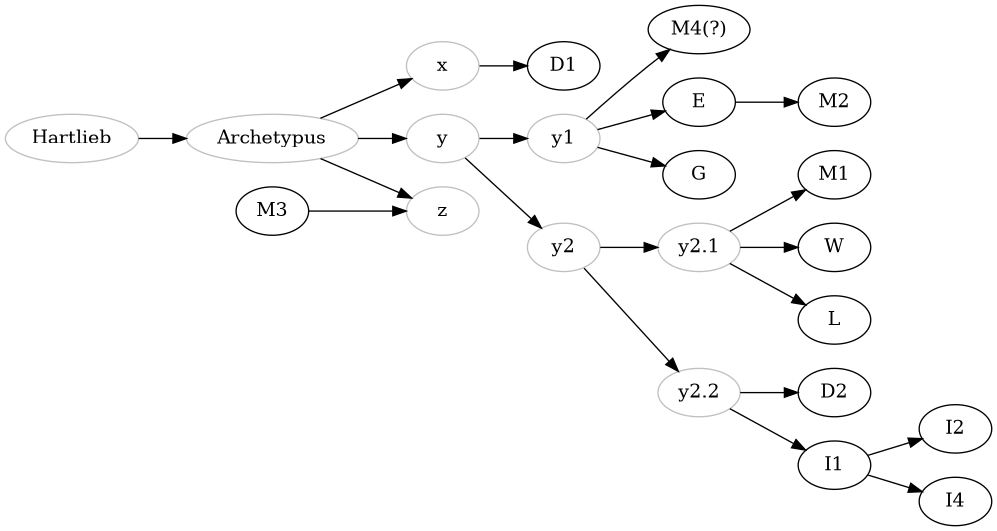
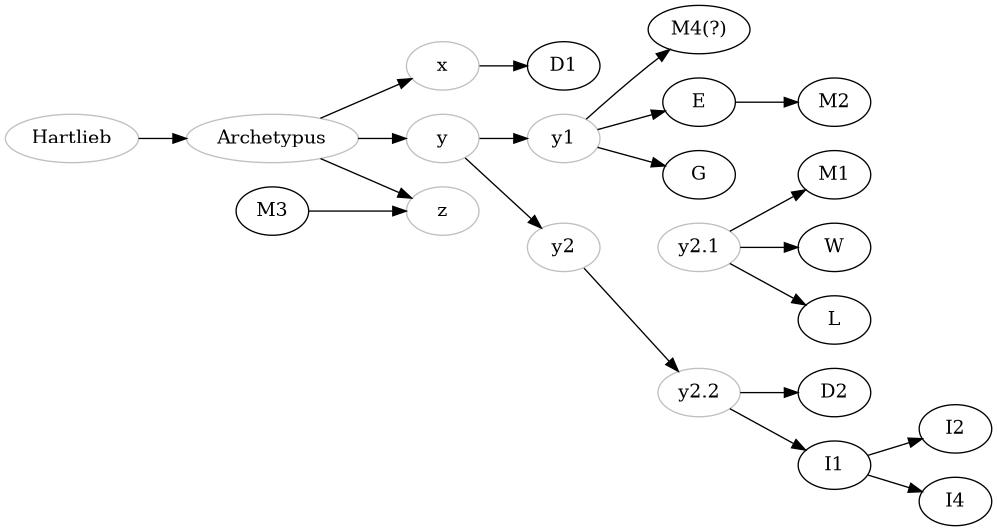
edge "y2" -> "y2.1": removed
